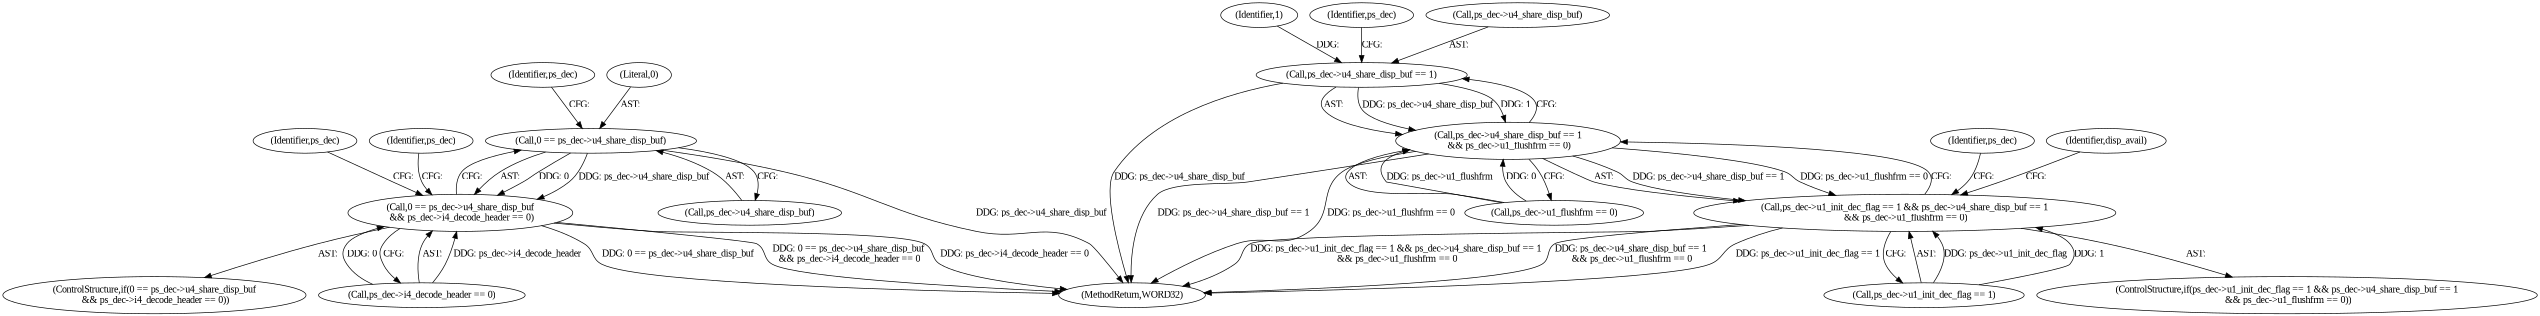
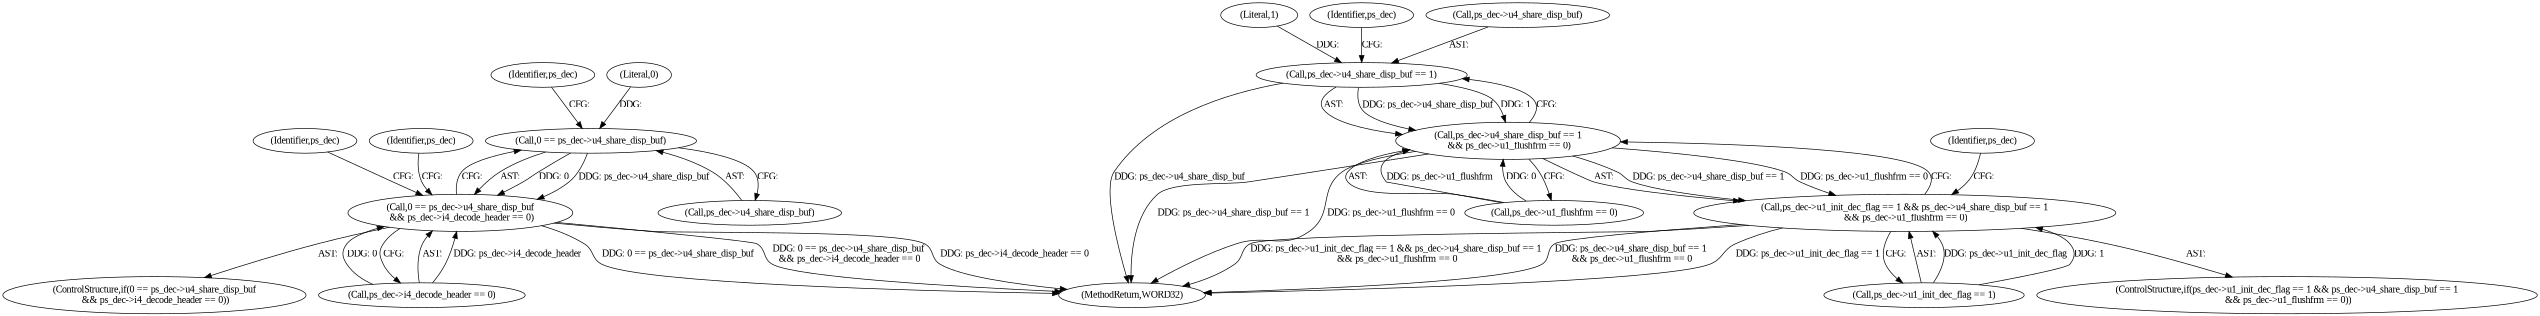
node "(Identifier,1)": label "(Identifier,1)" -> "(Literal,1)"
edge "(Literal,0)" -> "(Call,0 == ps_dec->u4_share_disp_buf)": label "AST: " -> "DDG: "
node "(Identifier,disp_avail)": removed
edge "(Call,0 == ps_dec->u4_share_disp_buf)" -> "(MethodReturn,WORD32)": removed, label "DDG: ps_dec->u4_share_disp_buf"
